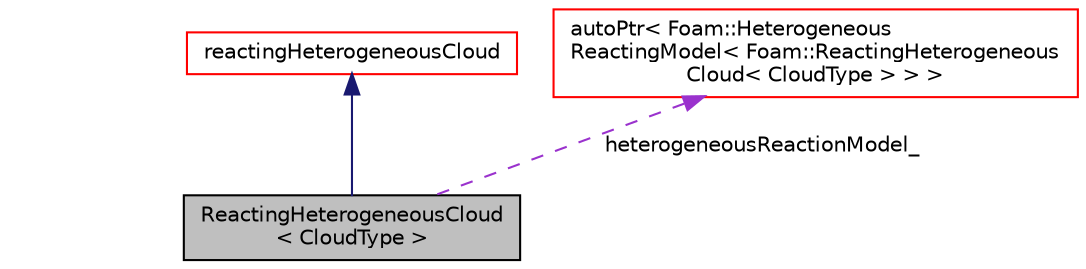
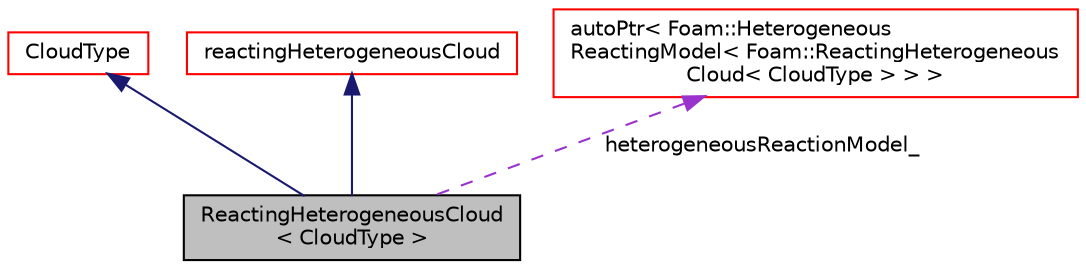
node "CloudType": added
